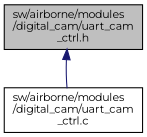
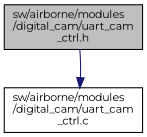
edge "sw/airborne/modules /digital_cam/uart_cam _ctrl.c" -> "sw/airborne/modules /digital_cam/uart_cam _ctrl.h": reversed
